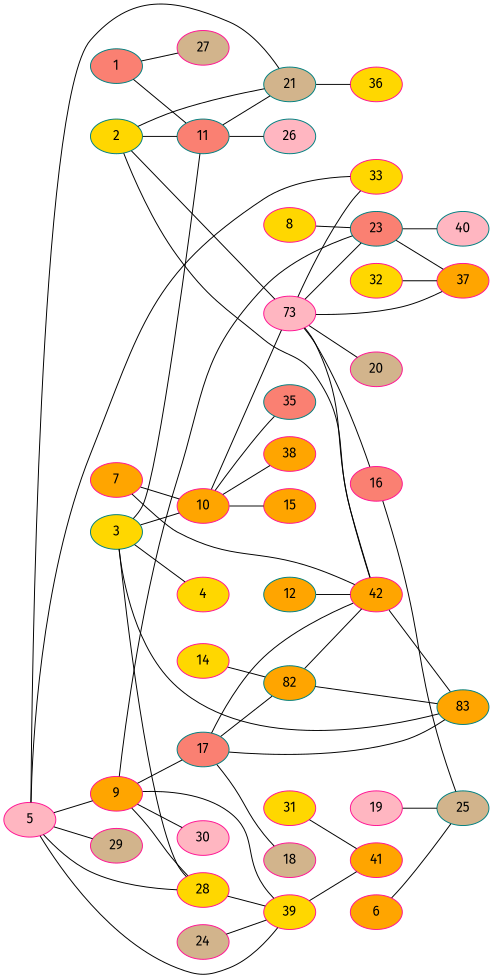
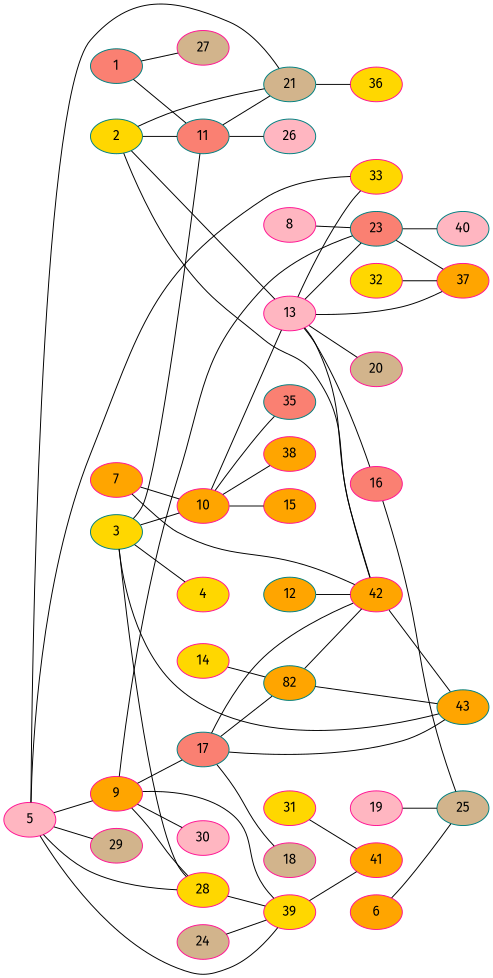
node "8": fillcolor gold -> lightpink
node "73": label "73" -> "13"
node "83": label "83" -> "43"
